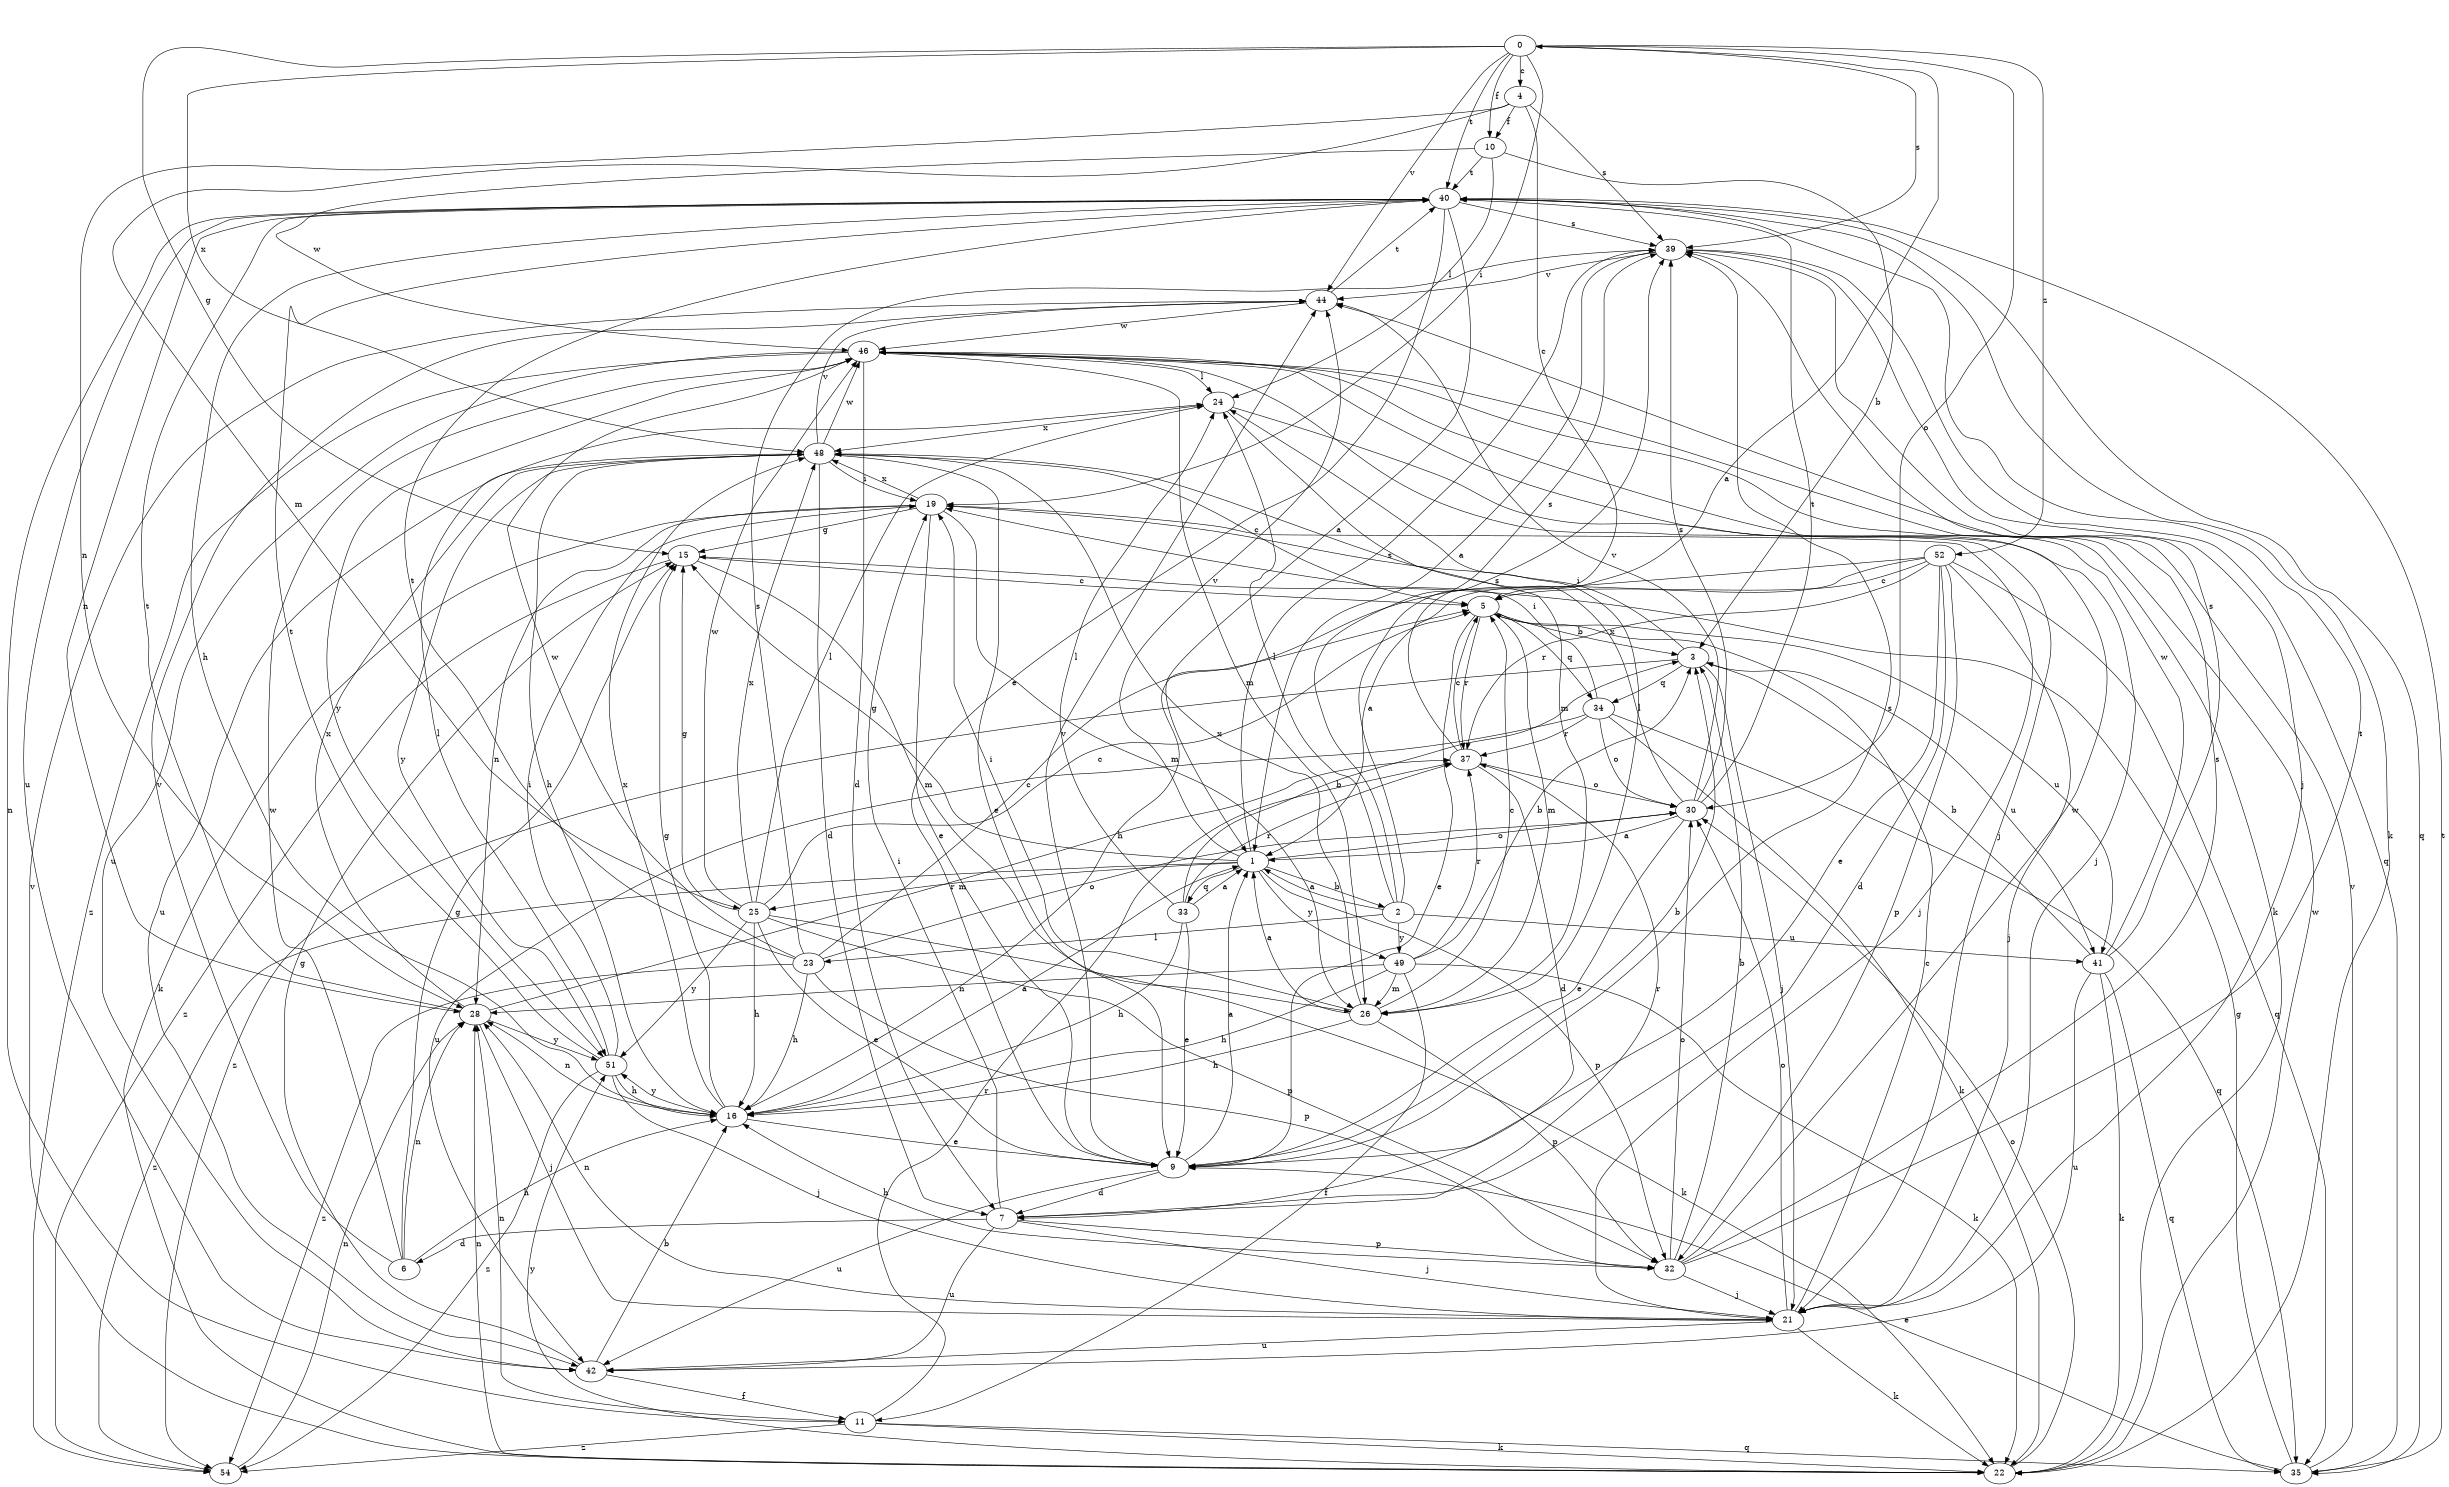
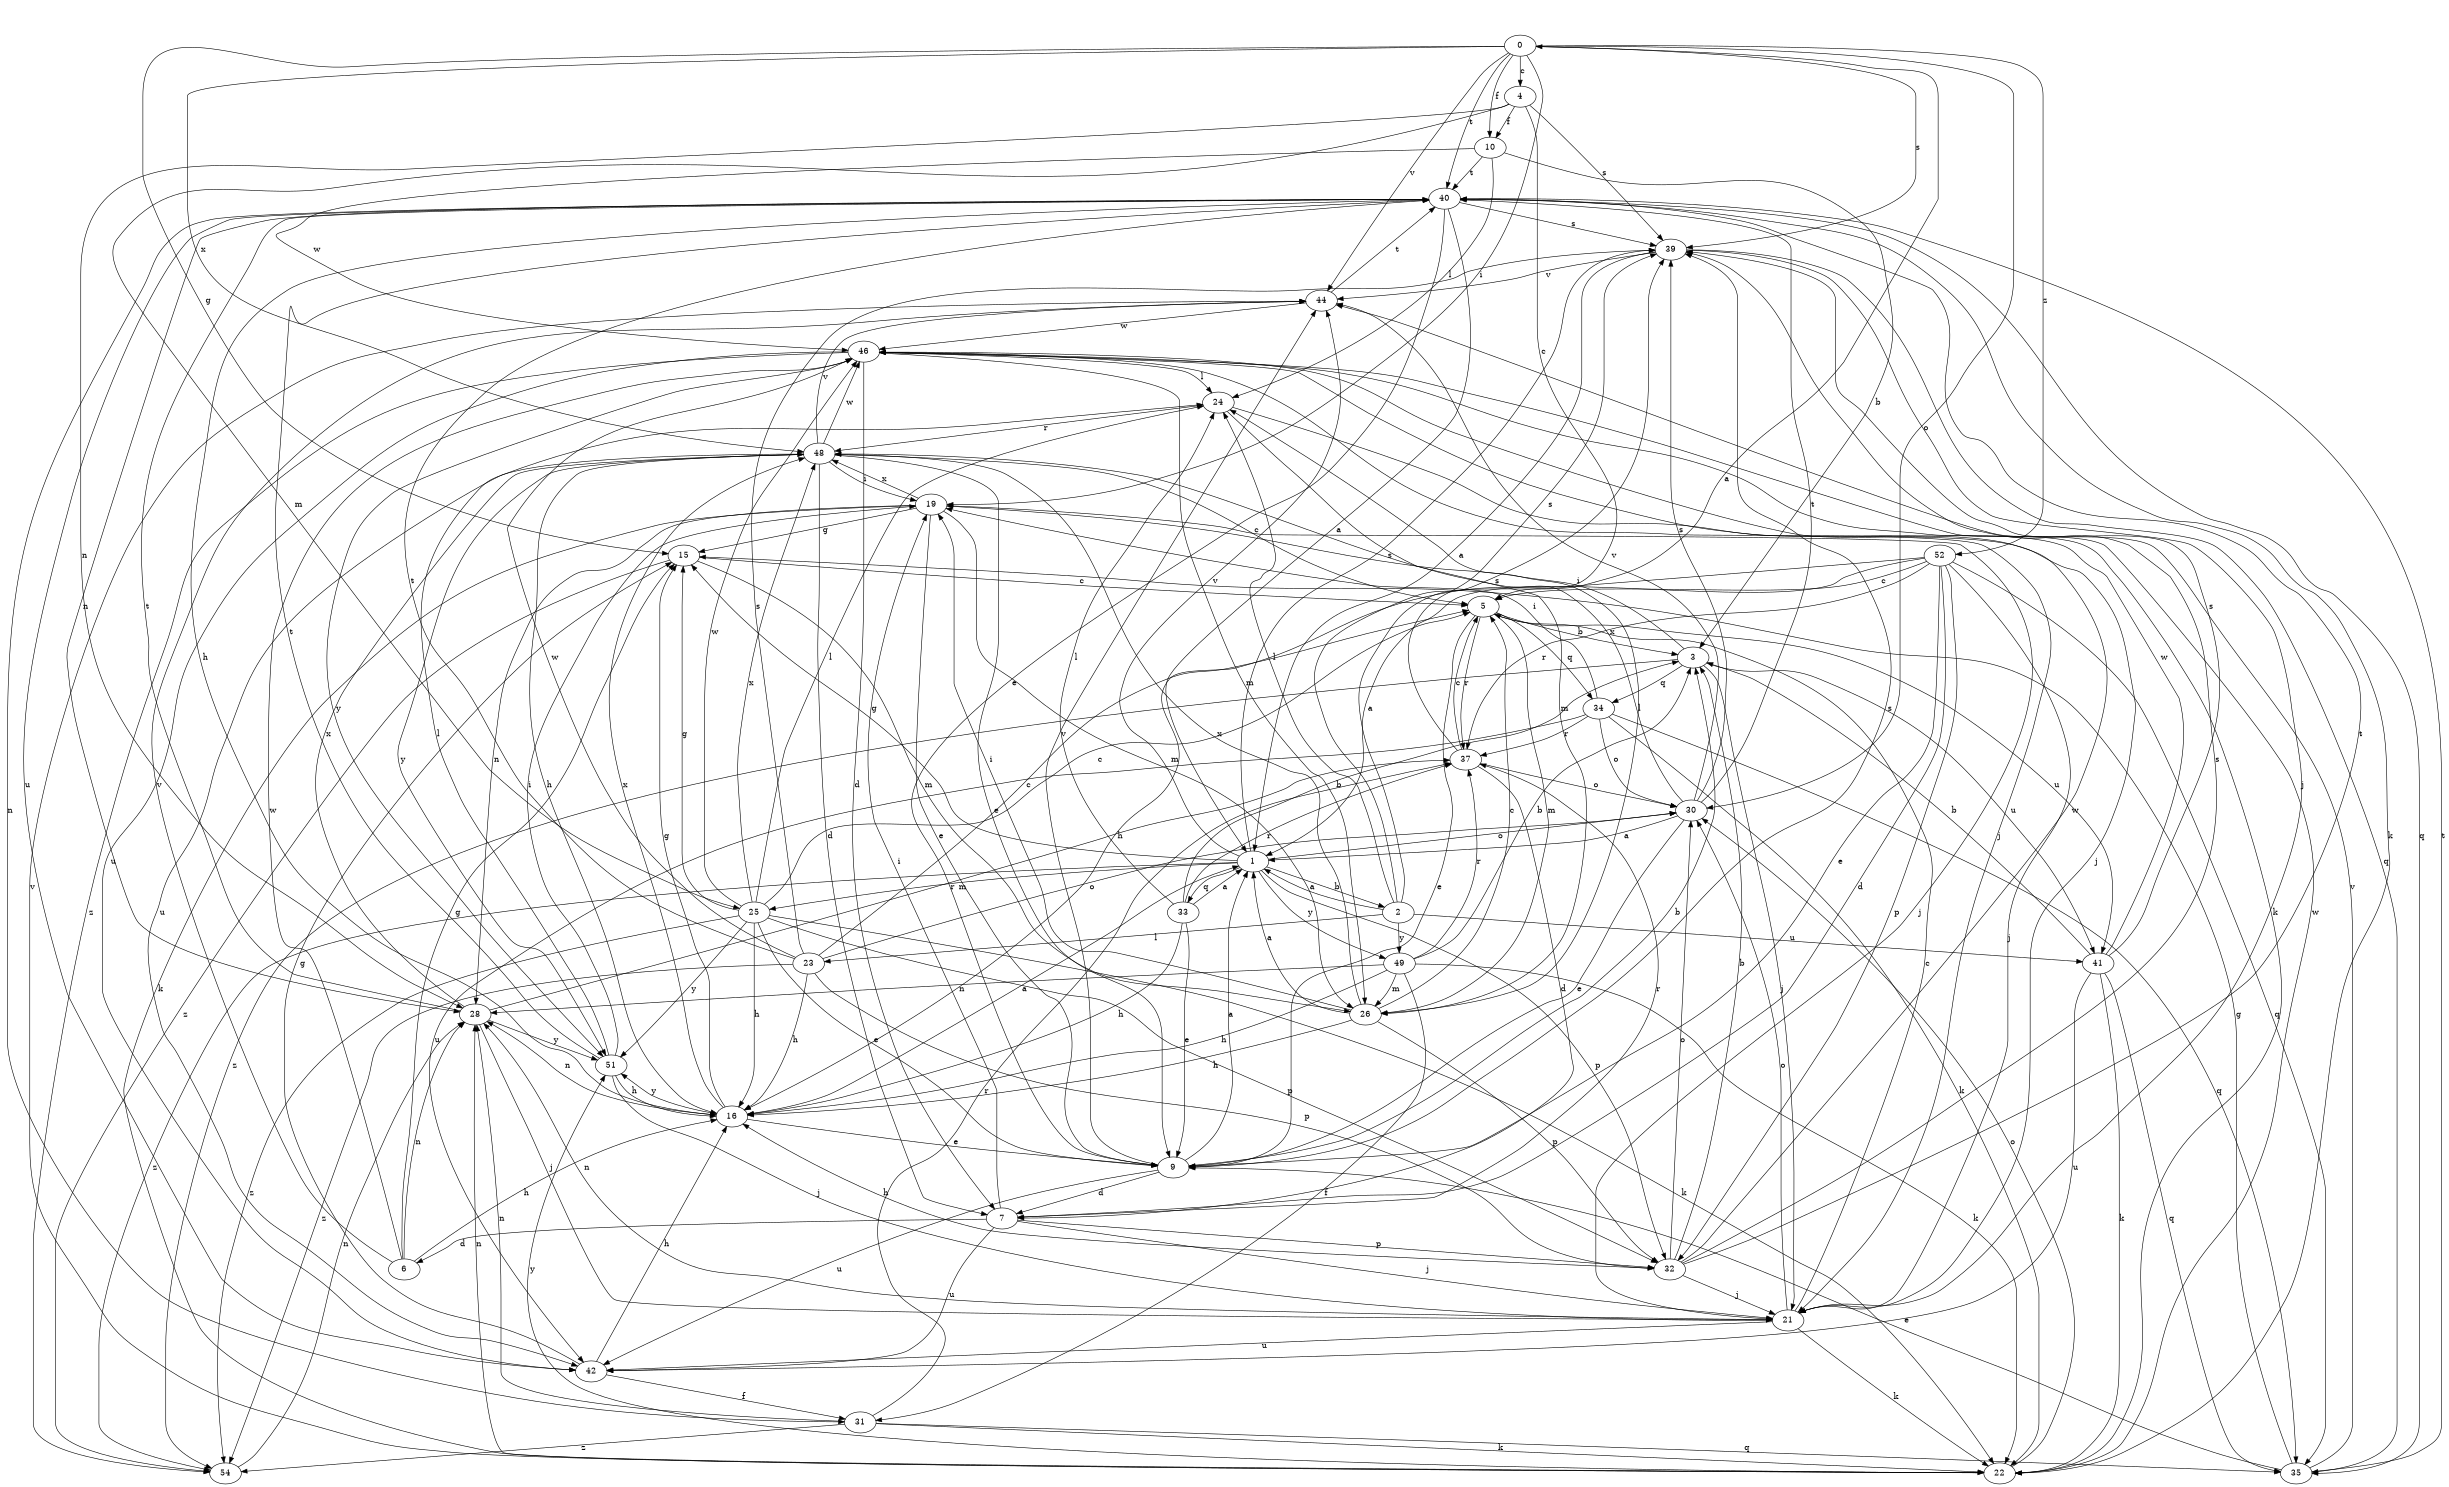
edge "24" -> "48": label "x" -> "r"
edge "42" -> "16": label "b" -> "h"
edge "51" -> "54": now "25" -> "54"
node "11": label "11" -> "31"
